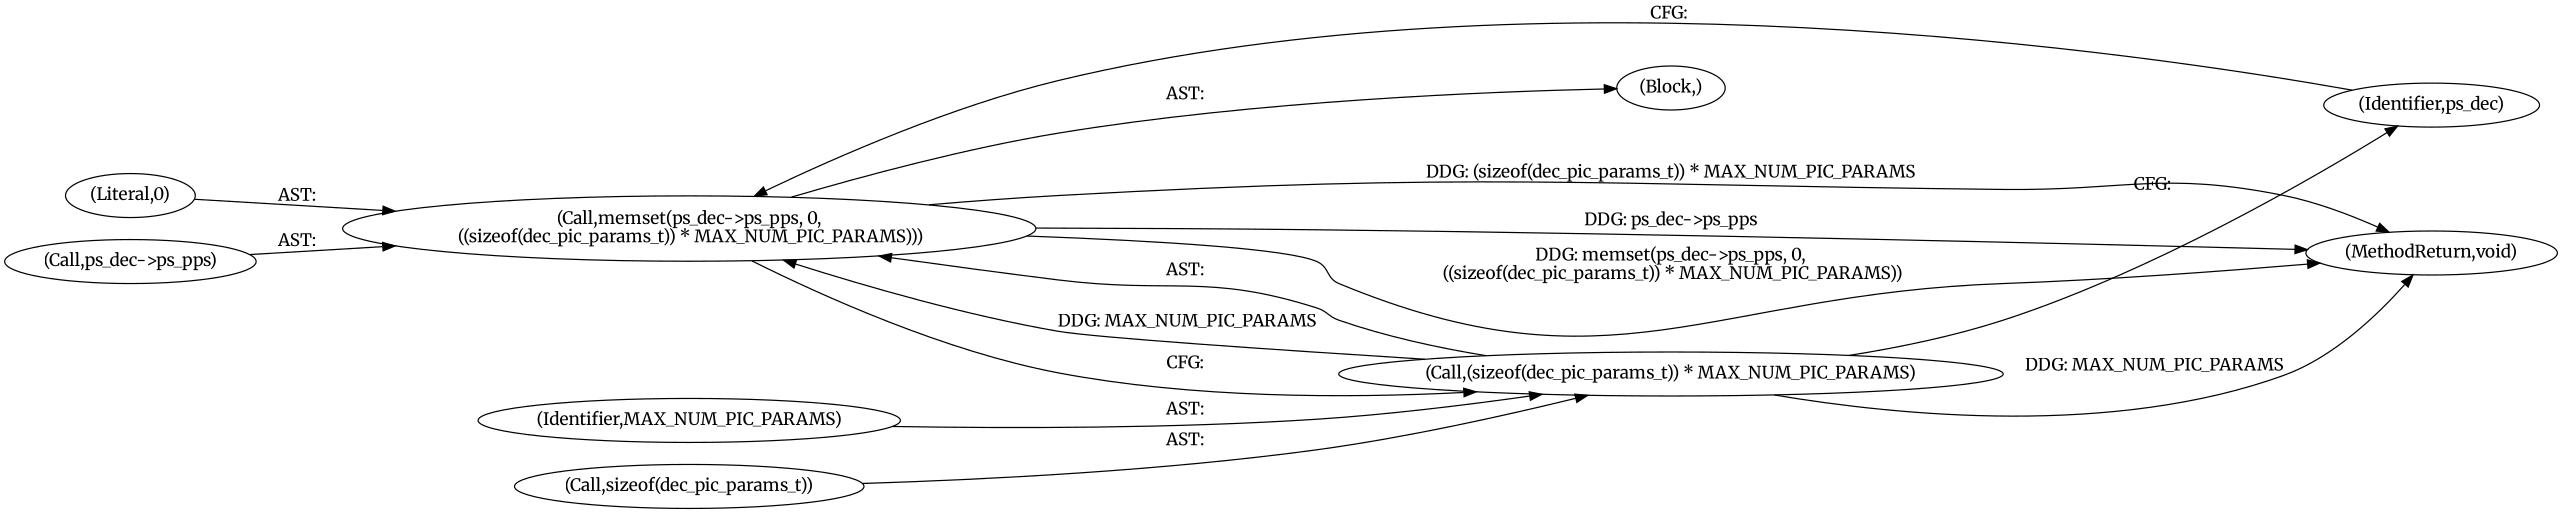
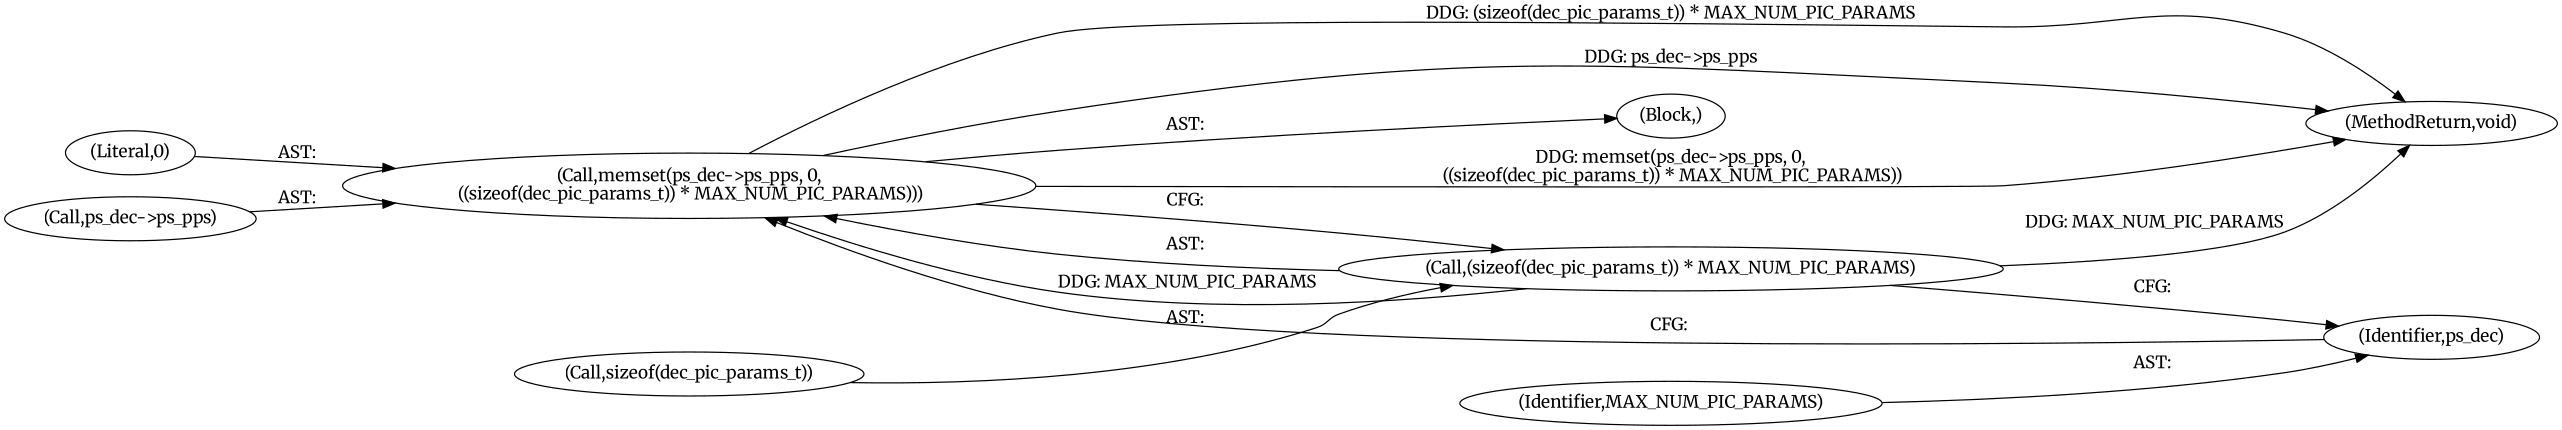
edge "(Identifier,MAX_NUM_PIC_PARAMS)" -> "(Call,(sizeof(dec_pic_params_t)) * MAX_NUM_PIC_PARAMS)": now "(Identifier,MAX_NUM_PIC_PARAMS)" -> "(Identifier,ps_dec)"
